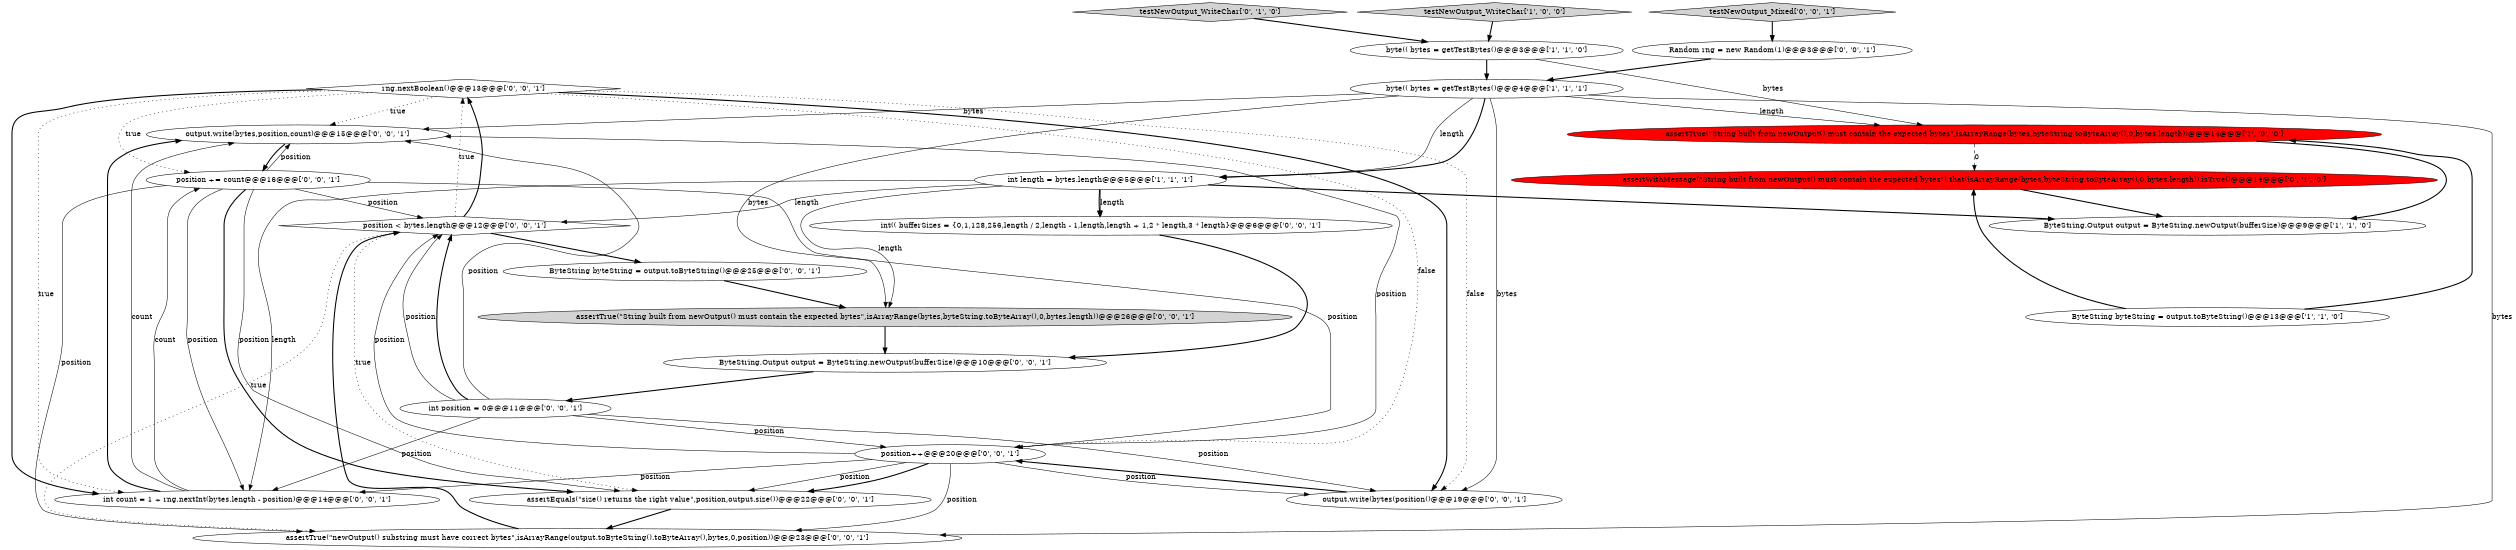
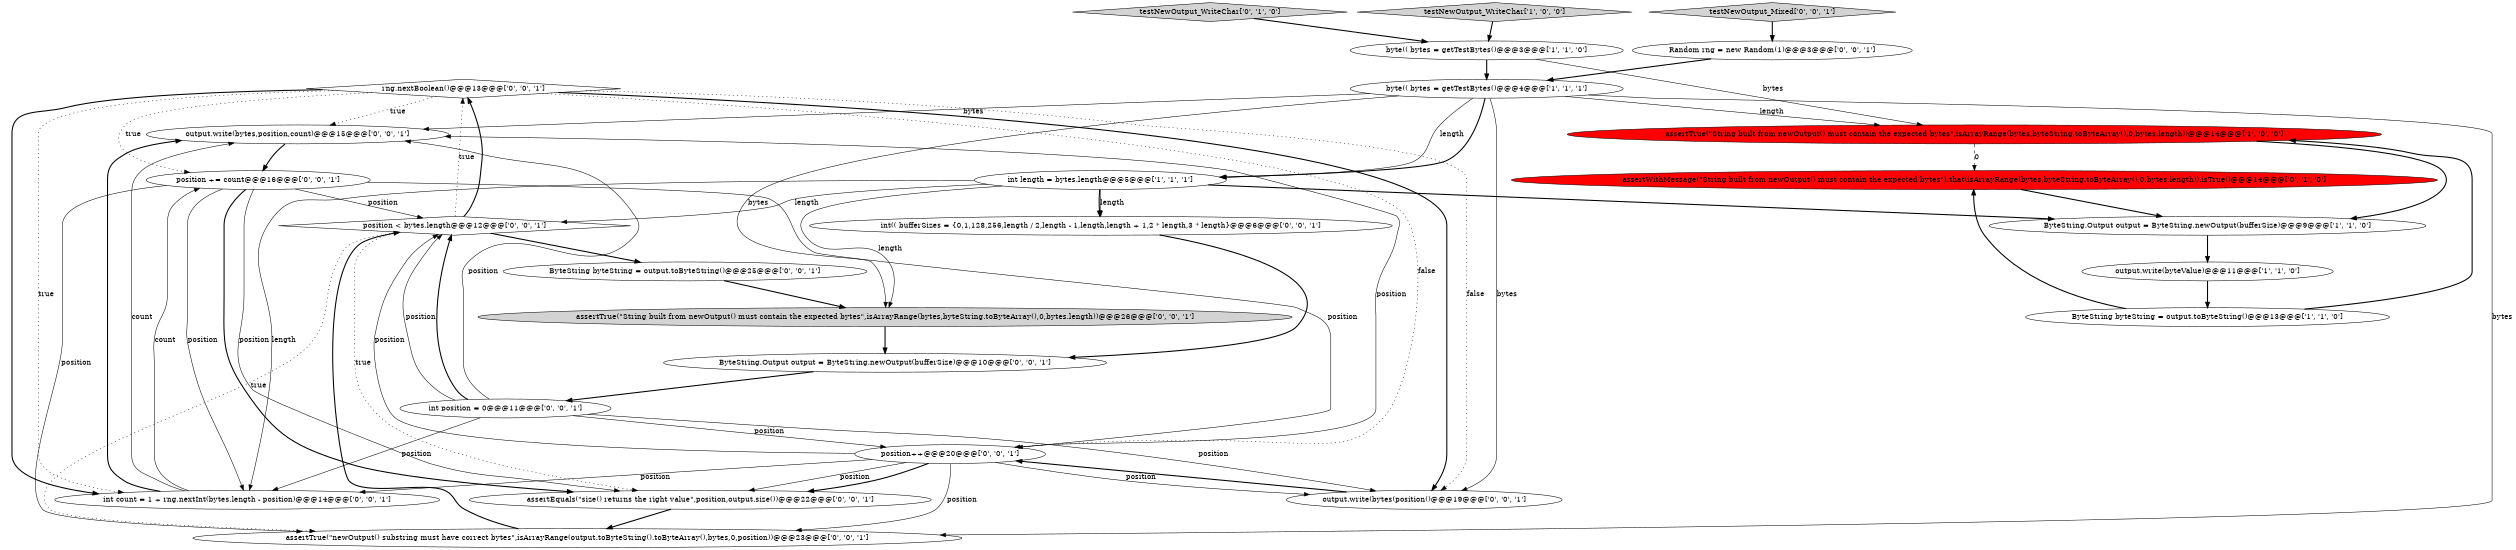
edge "position += count@@@16@@@['0', '0', '1']" -> "output.write(bytes,position,count)@@@15@@@['0', '0', '1']": removed, label "position"
node "output.write(byteValue)@@@11@@@['1', '1', '0']": added
